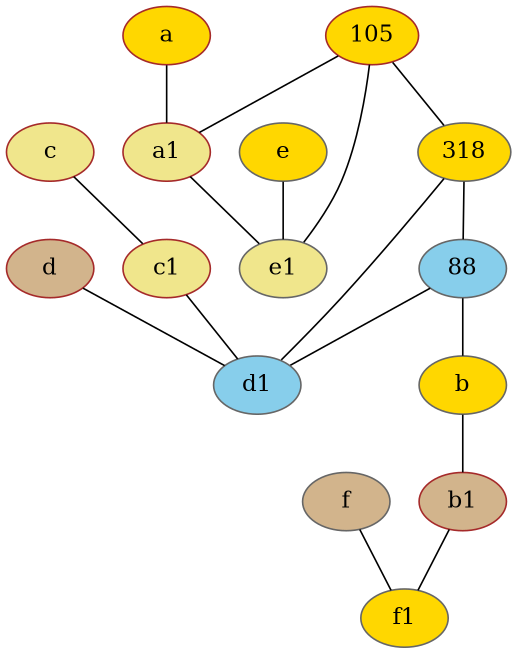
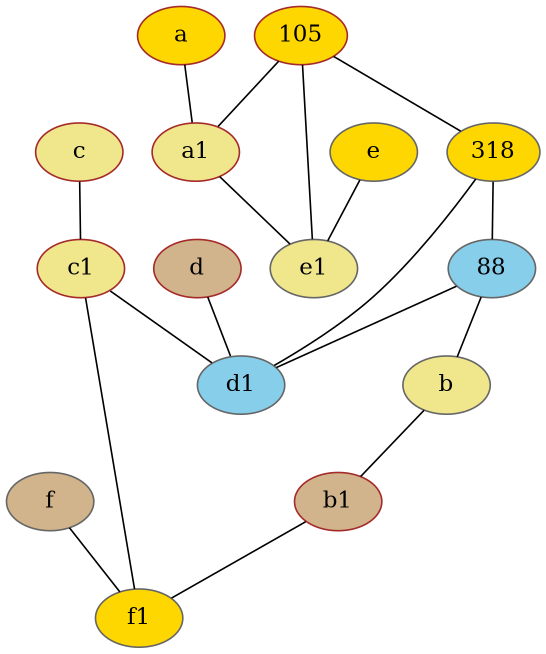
node "b": fillcolor gold -> khaki
edge "c1" -- "f1": added
